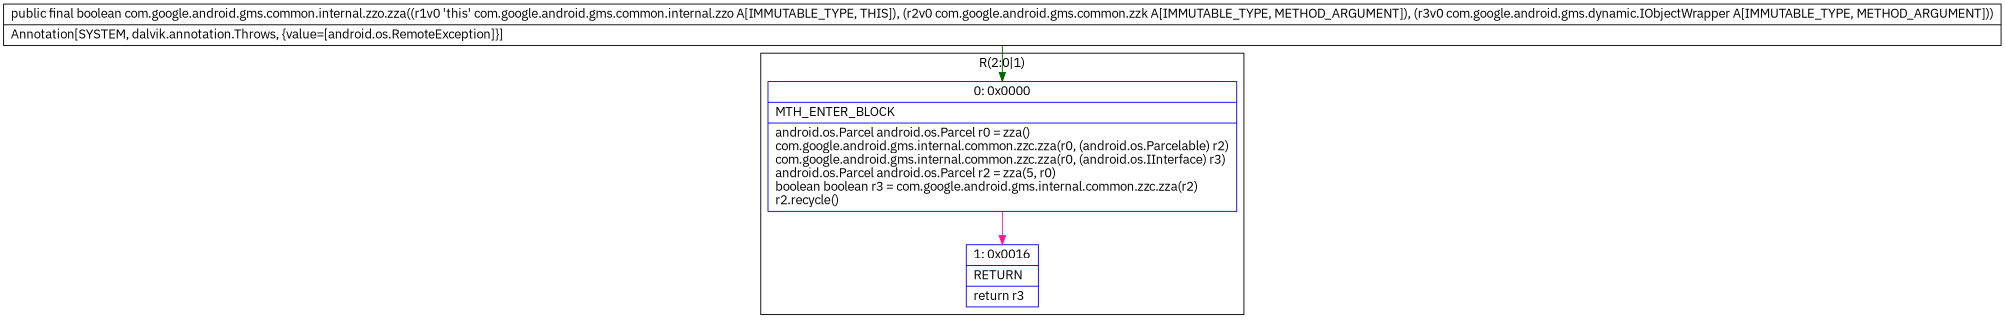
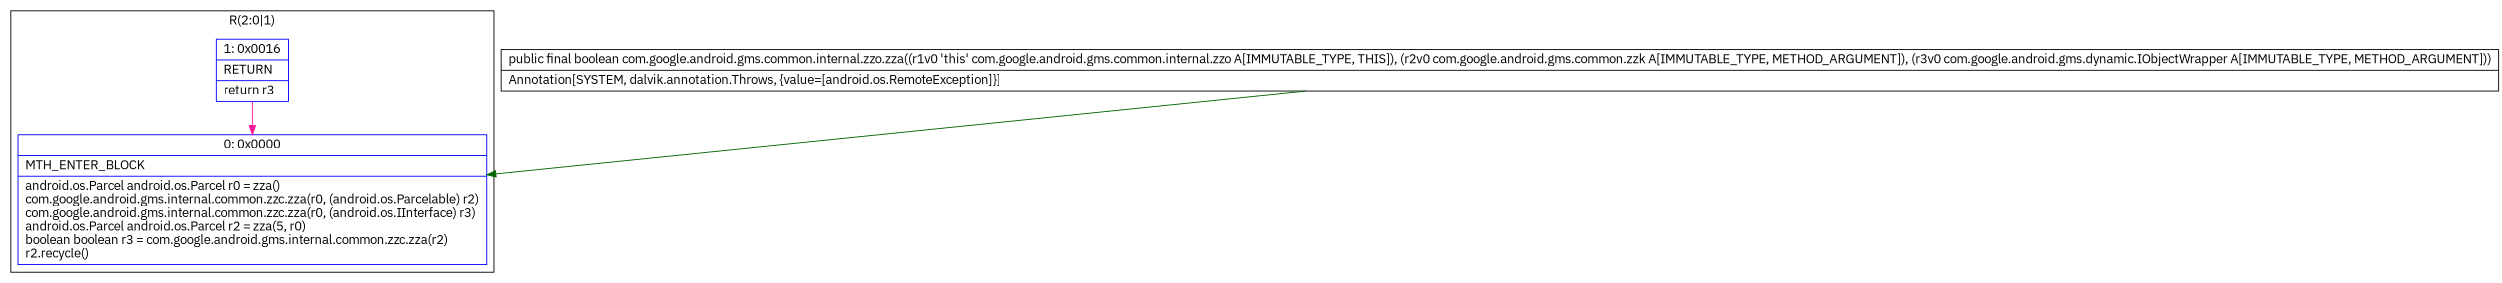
edge "0: 0x0000" -> "1: 0x0016": reversed
